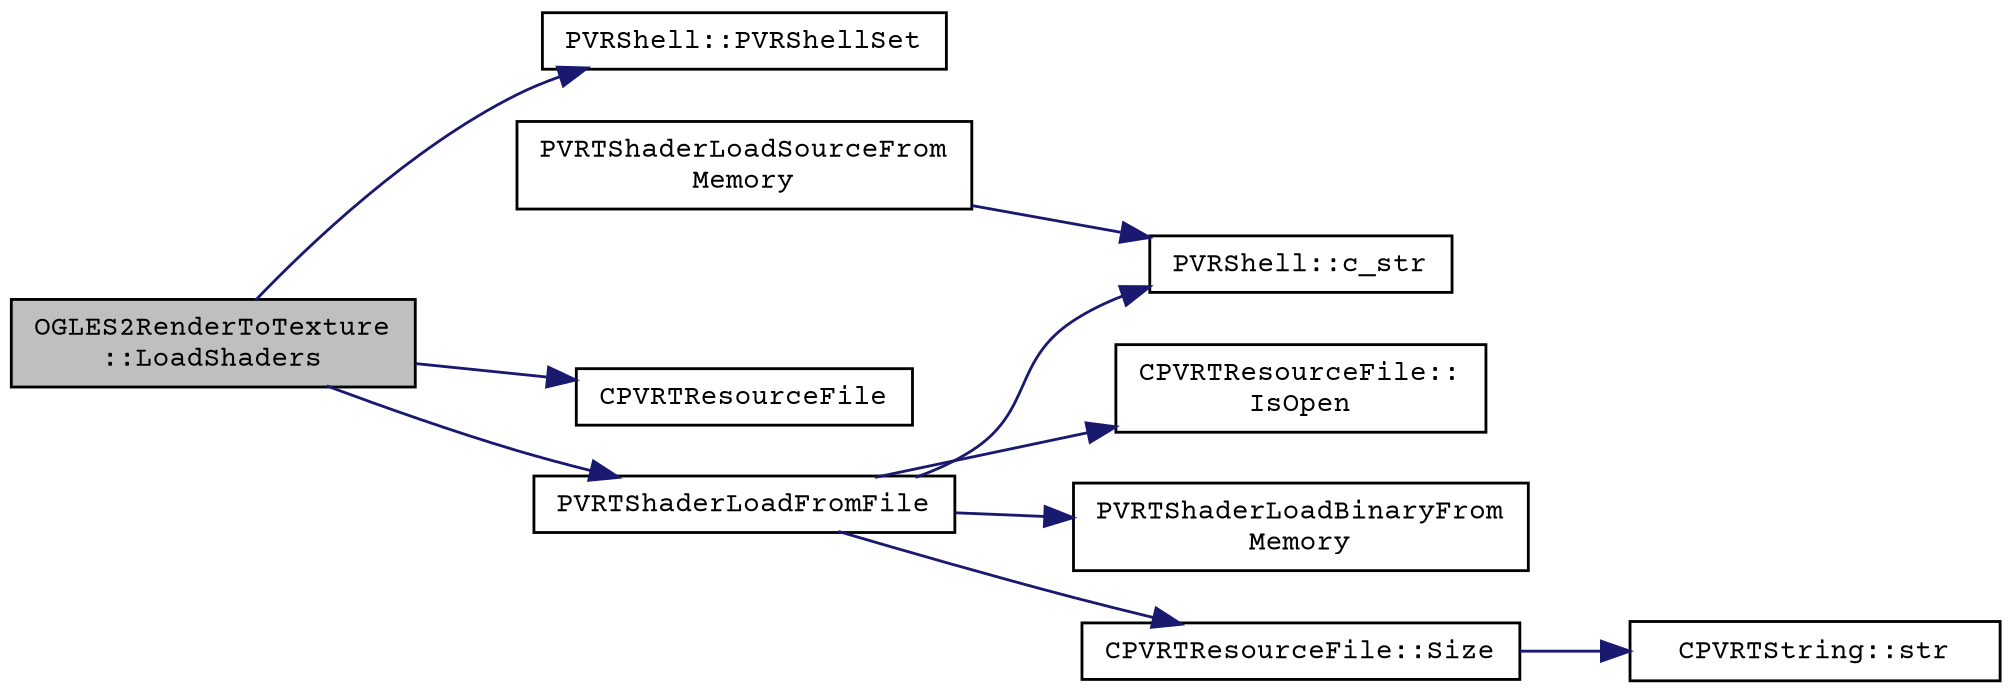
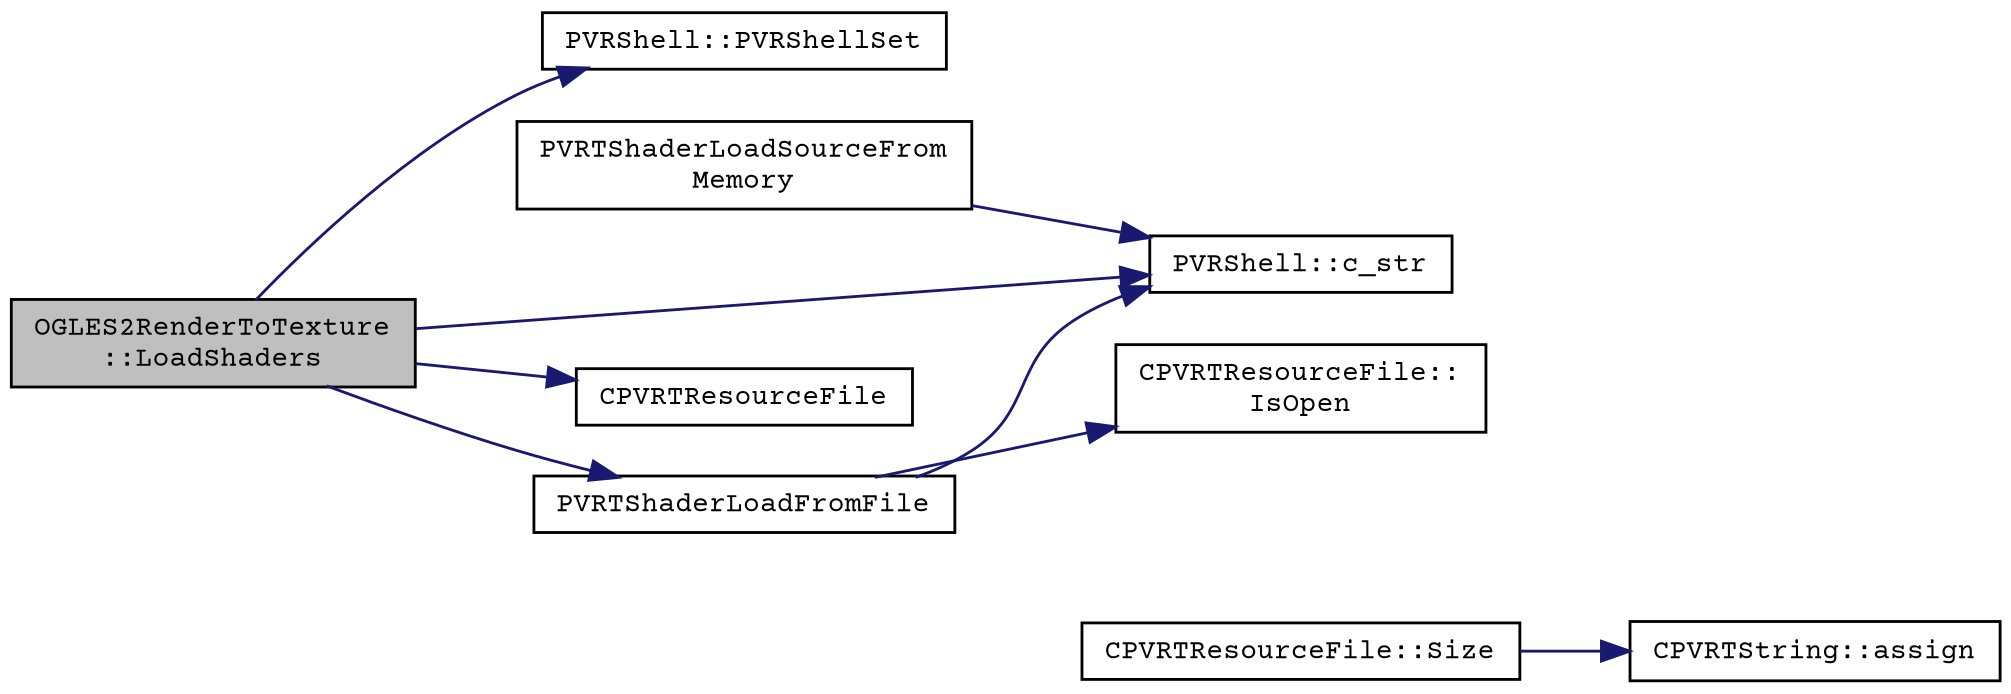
edge "OGLES2RenderToTexture ::LoadShaders" -> "PVRShell::c_str": added
node "PVRTShaderLoadBinaryFrom Memory": removed
edge "PVRTShaderLoadFromFile" -> "CPVRTResourceFile::Size": removed
node "CPVRTString::str": label "CPVRTString::str" -> "CPVRTString::assign"
